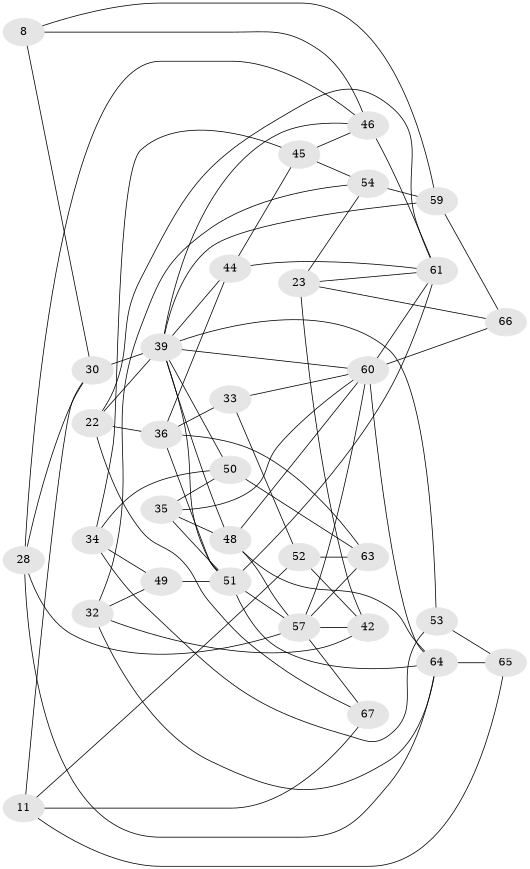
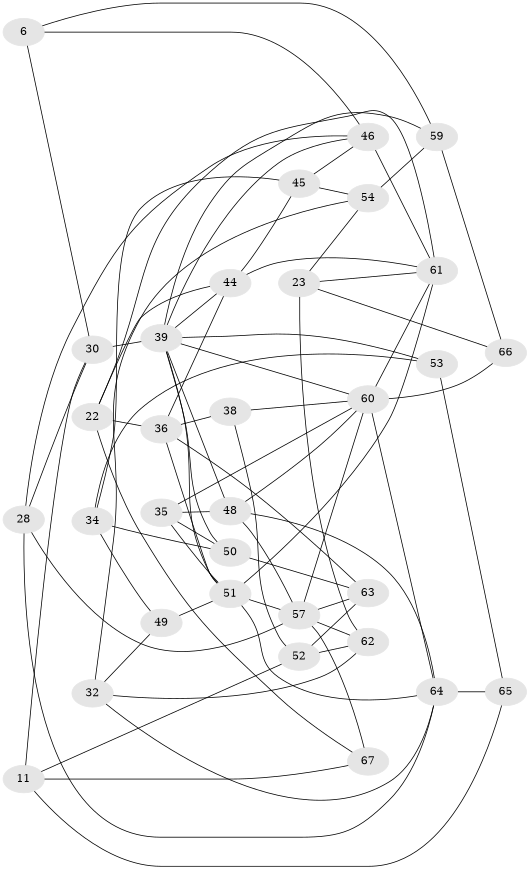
node "8": label "8" -> "6"
edge "39" -- "22": now "44" -- "22"
node "33": label "33" -> "38"
node "42": label "42" -> "62"
